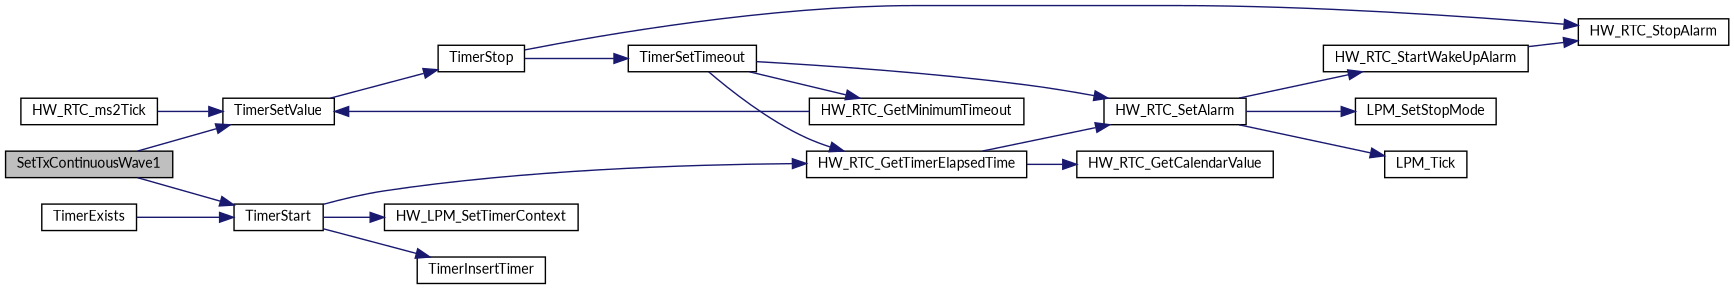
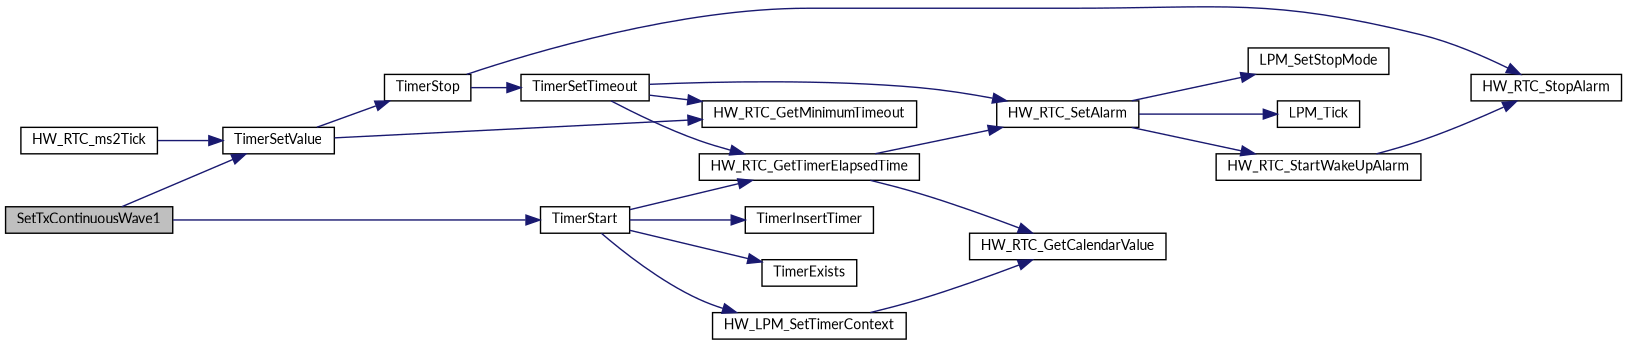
edge "HW_RTC_GetMinimumTimeout" -> "TimerSetValue": reversed
edge "TimerExists" -> "TimerStart": reversed
edge "HW_LPM_SetTimerContext" -> "HW_RTC_GetCalendarValue": added
